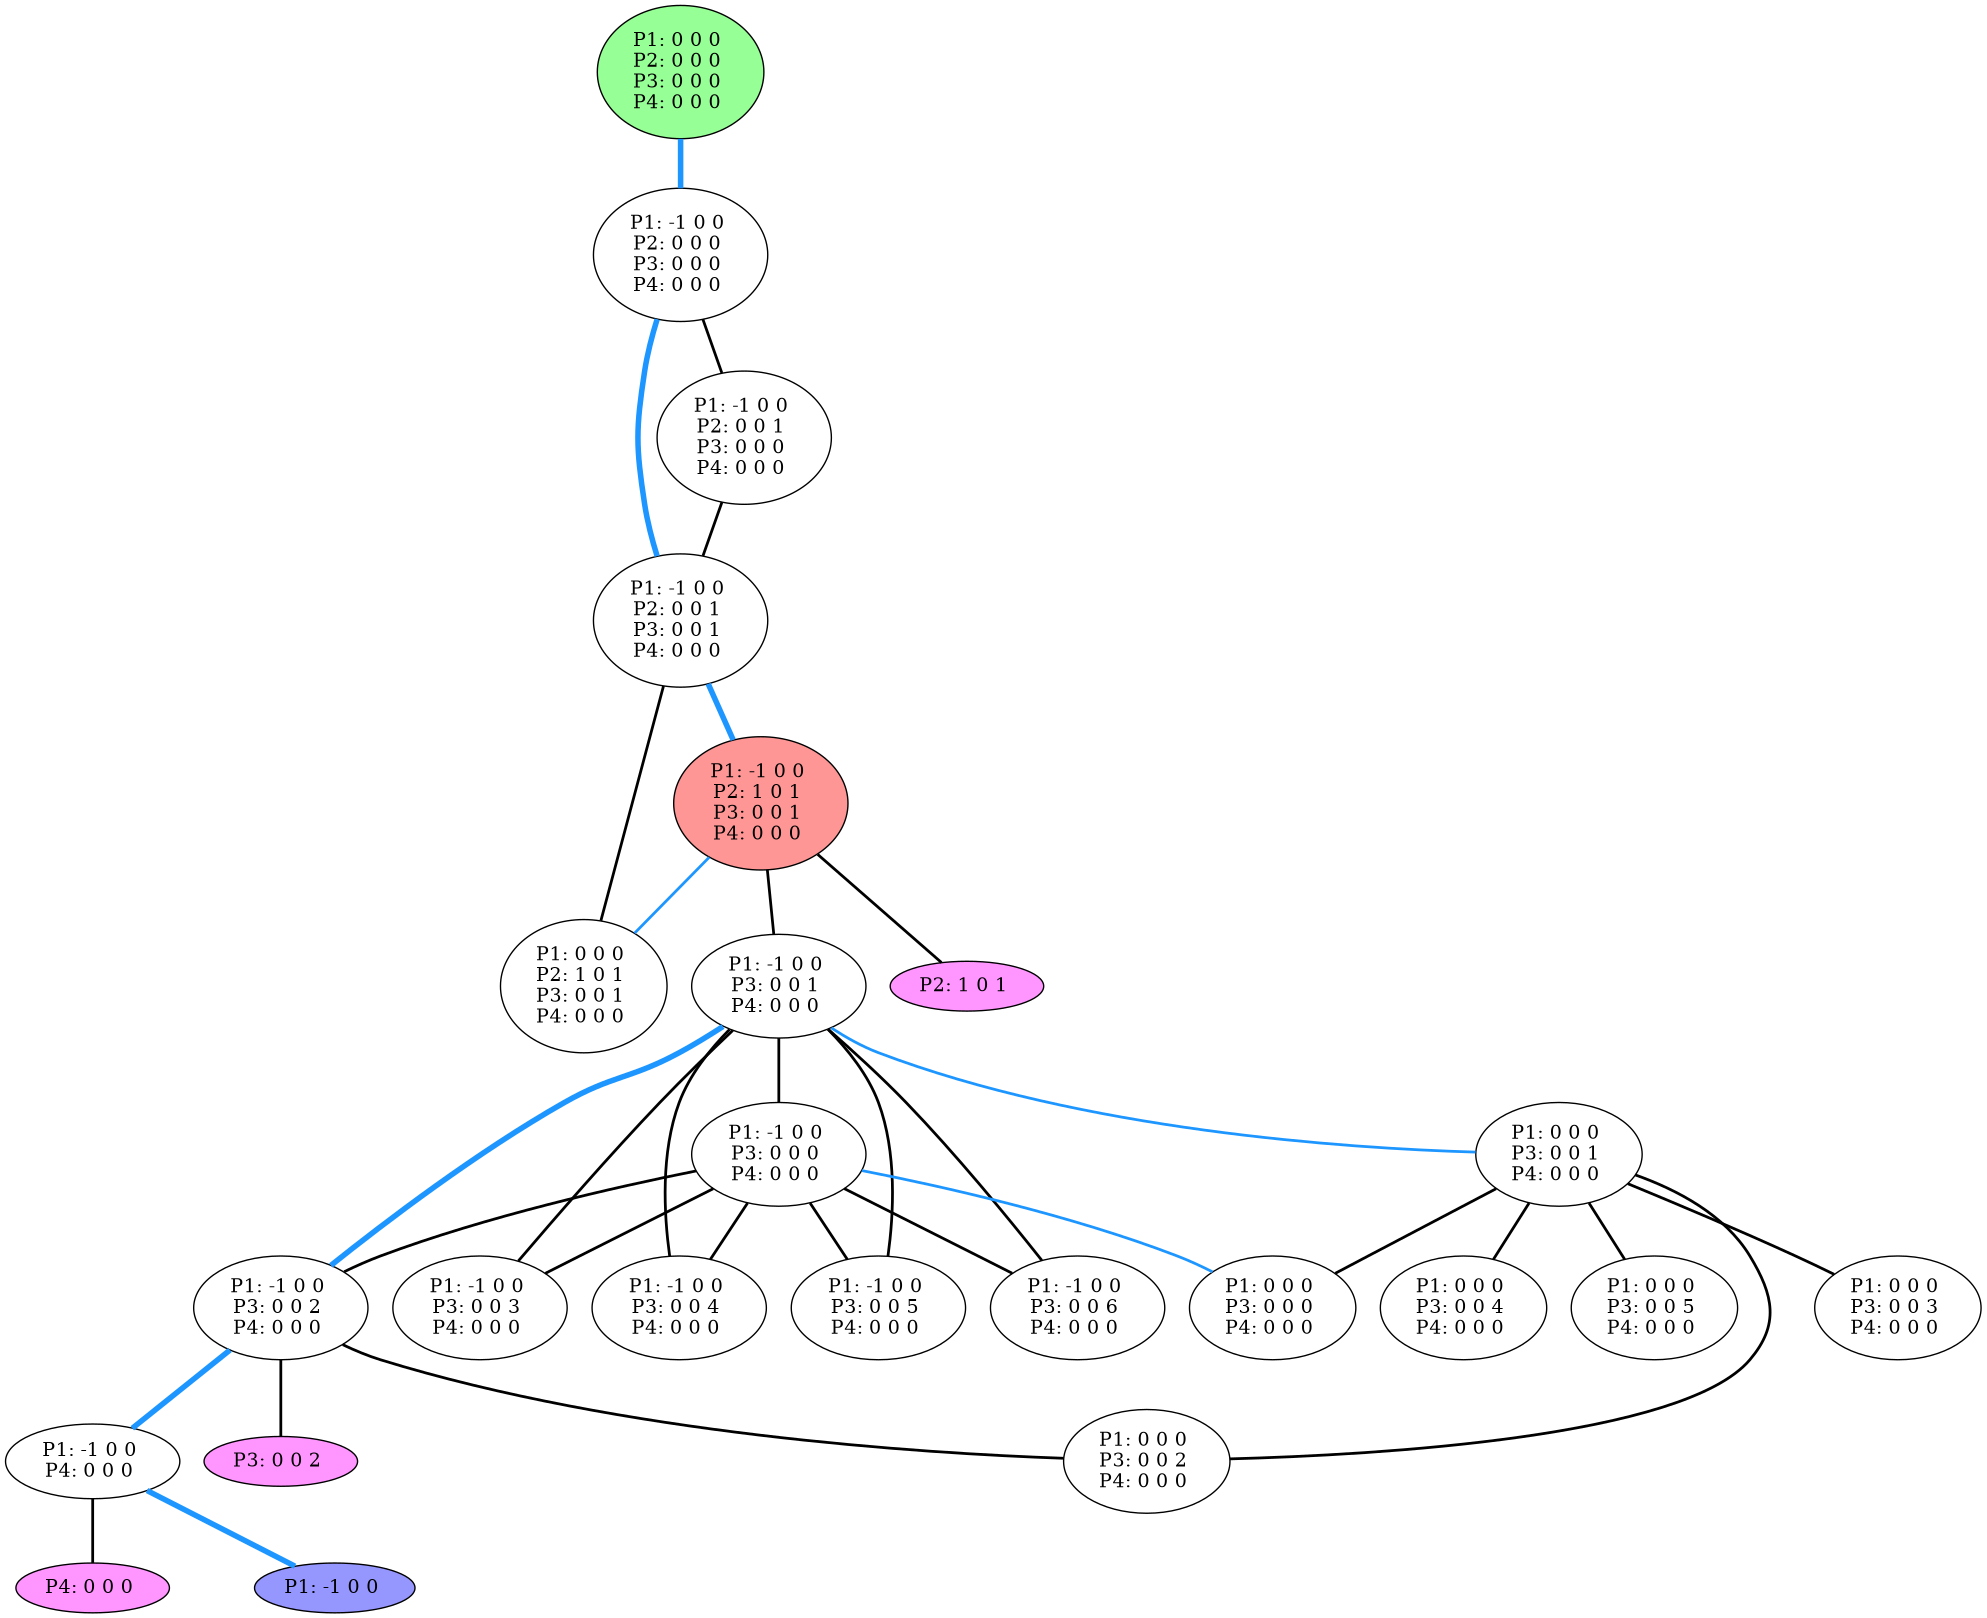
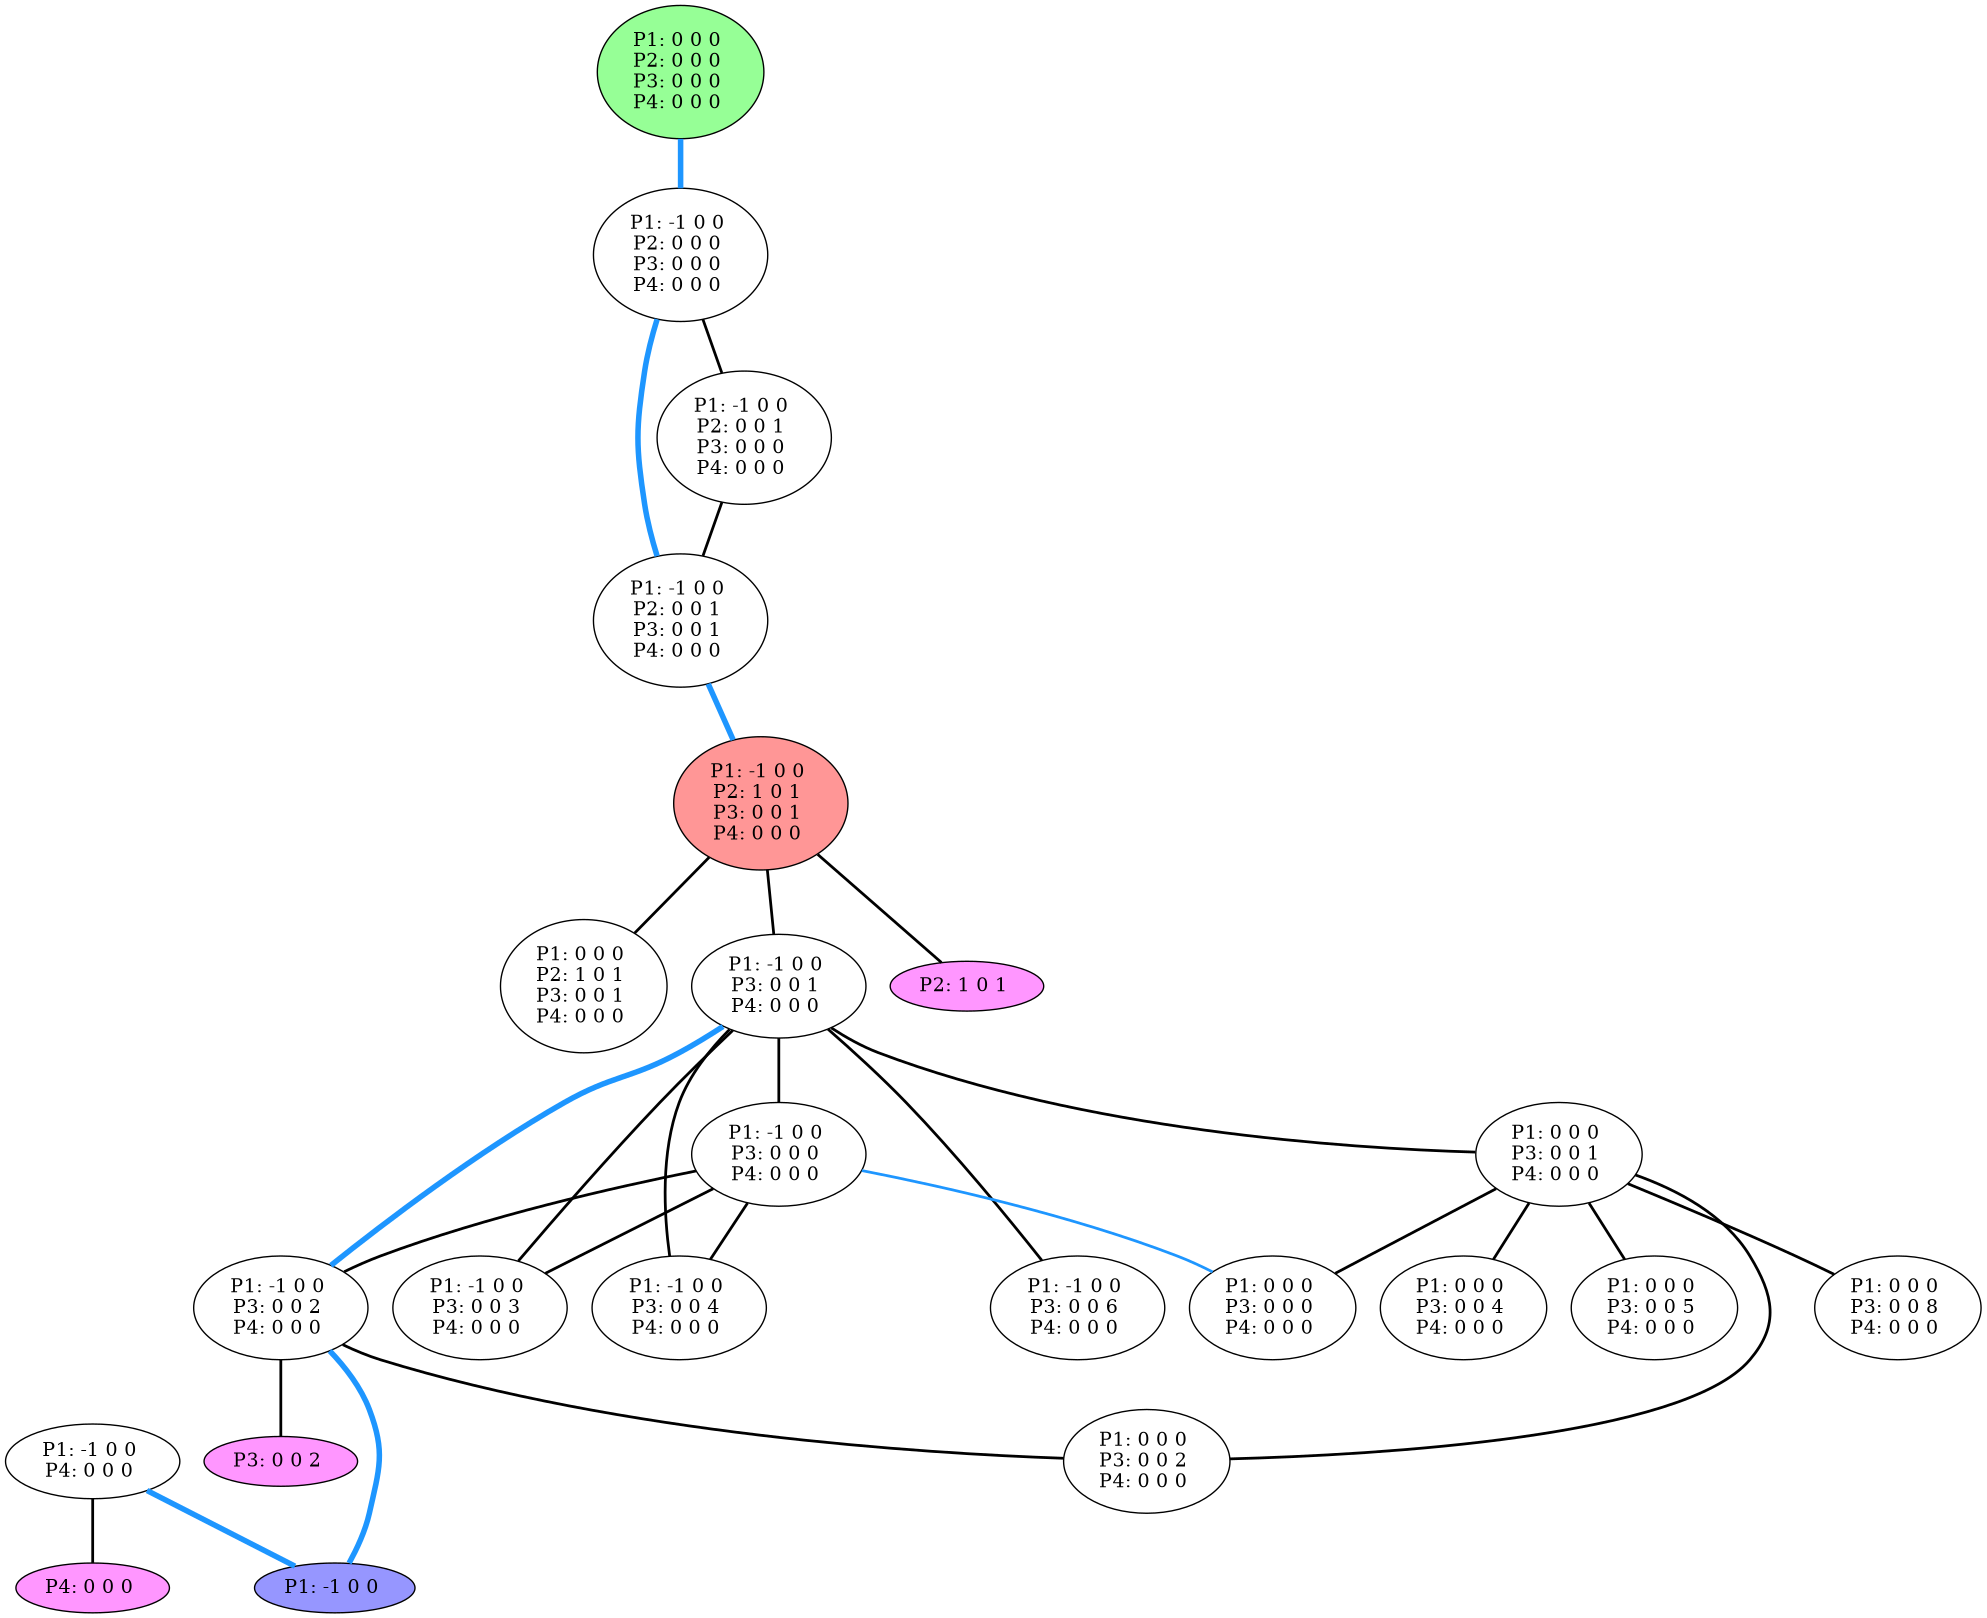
edge "P1: -1 0 0 P2: 0 0 1 P3: 0 0 1 P4: 0 0 0" -- "P1: 0 0 0 P2: 1 0 1 P3: 0 0 1 P4: 0 0 0": removed
edge "P1: -1 0 0 P2: 1 0 1 P3: 0 0 1 P4: 0 0 0" -- "P1: 0 0 0 P2: 1 0 1 P3: 0 0 1 P4: 0 0 0": color #1e96ff -> black
edge "P1: -1 0 0 P3: 0 0 1 P4: 0 0 0" -- "P1: 0 0 0 P3: 0 0 1 P4: 0 0 0": color #1e96ff -> black
edge "P1: -1 0 0 P3: 0 0 0 P4: 0 0 0" -- "P1: -1 0 0 P3: 0 0 6 P4: 0 0 0": removed
node "P1: -1 0 0 P3: 0 0 5 P4: 0 0 0": removed
node "P1: 0 0 0 P3: 0 0 3 P4: 0 0 0": label "P1: 0 0 0 P3: 0 0 3 P4: 0 0 0" -> "P1: 0 0 0 P3: 0 0 8 P4: 0 0 0"
edge "P1: -1 0 0 P3: 0 0 2 P4: 0 0 0" -- "P1: -1 0 0 P4: 0 0 0": now "P1: -1 0 0 P3: 0 0 2 P4: 0 0 0" -- "P1: -1 0 0"
